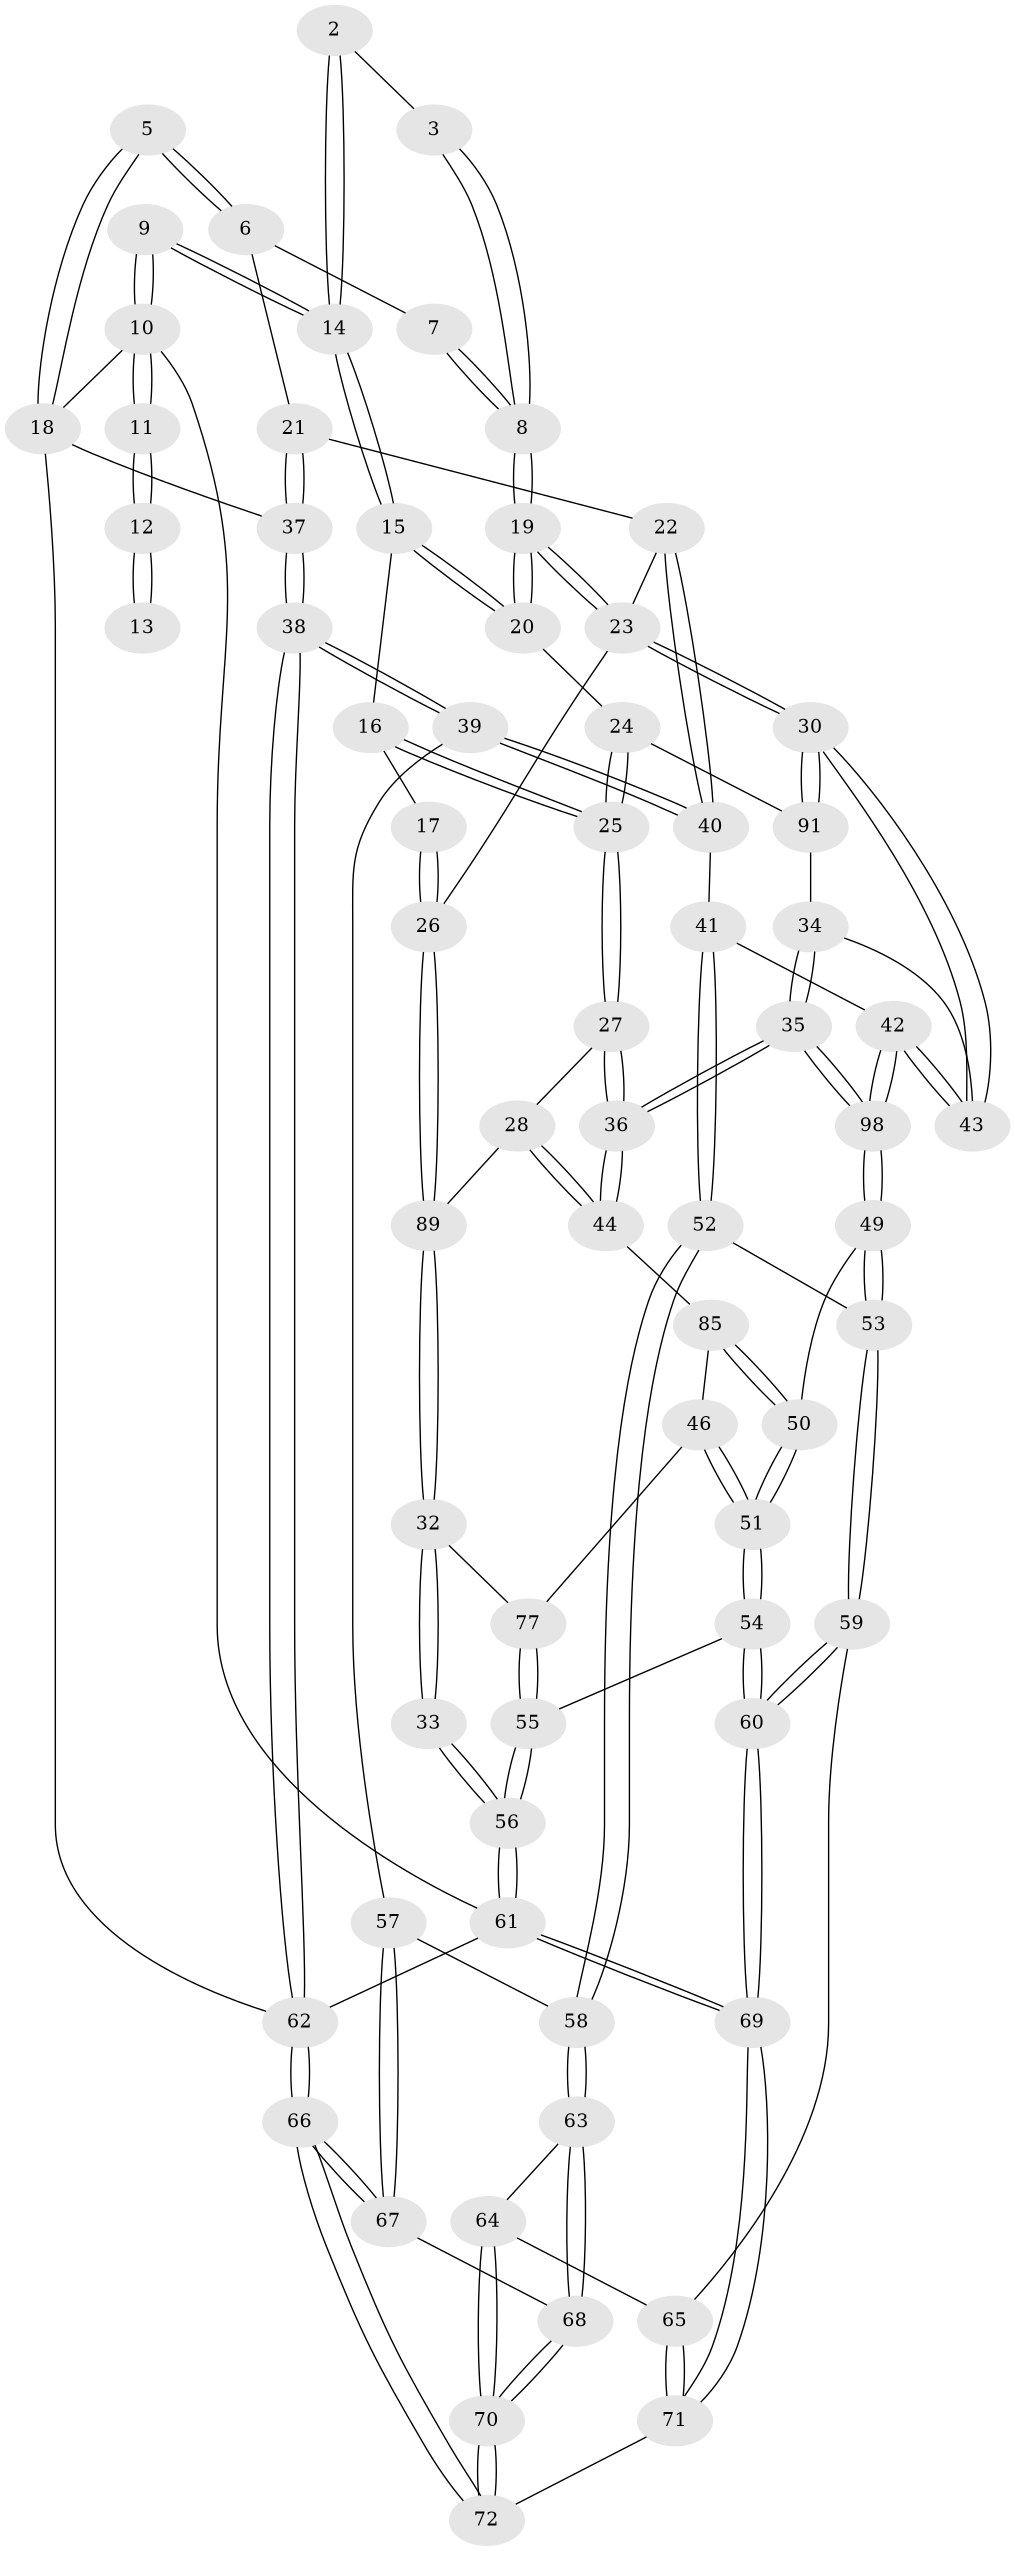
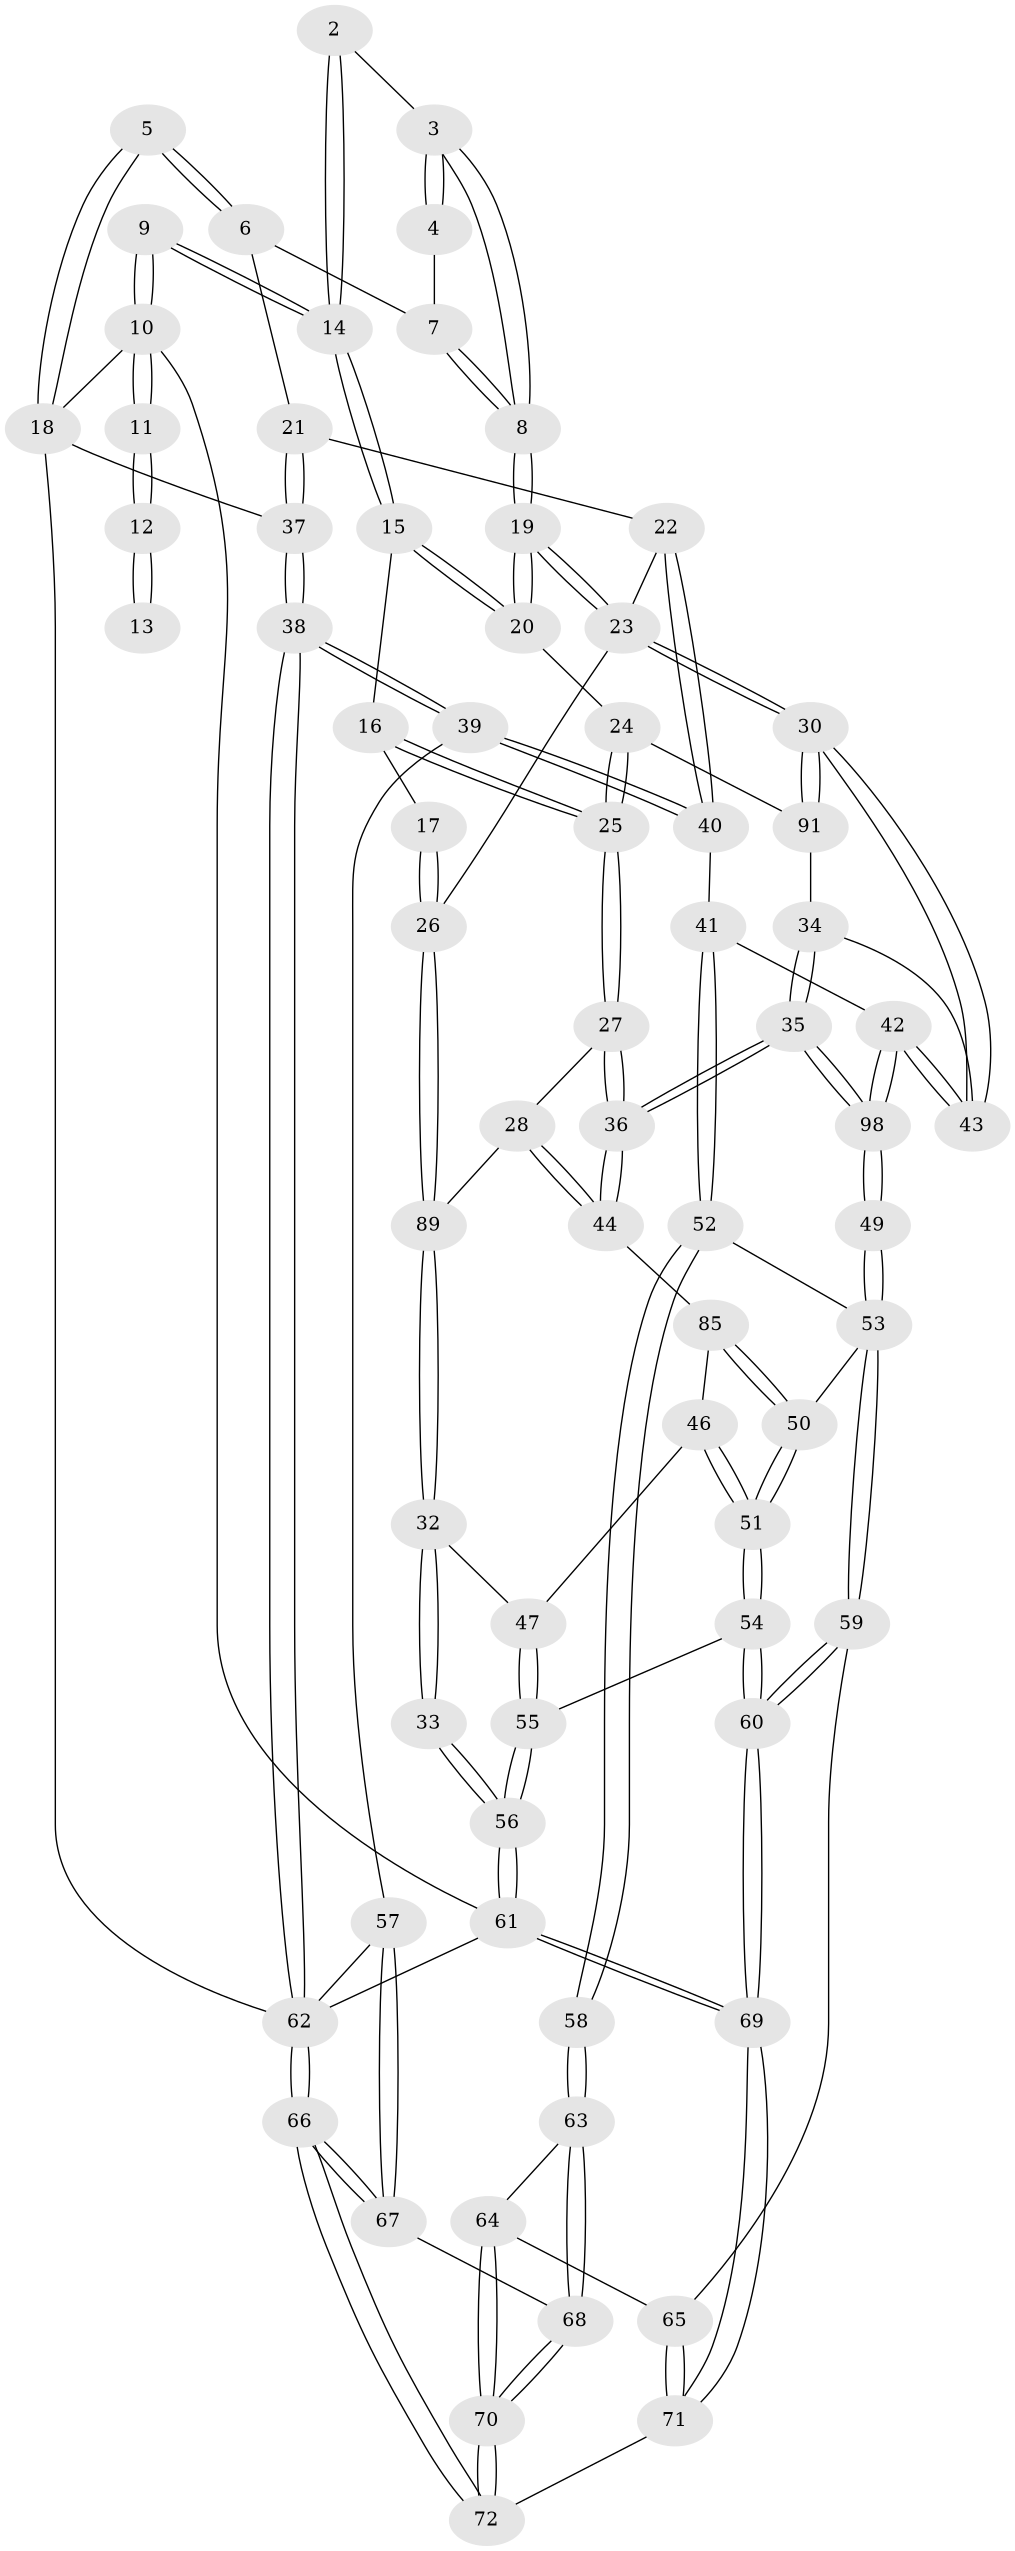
node "4": added
edge "49" -- "50": now "53" -- "50"
node "77": label "77" -> "47"
edge "57" -- "58": now "57" -- "62"
